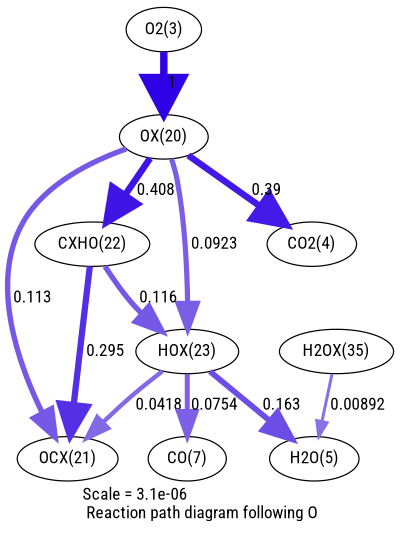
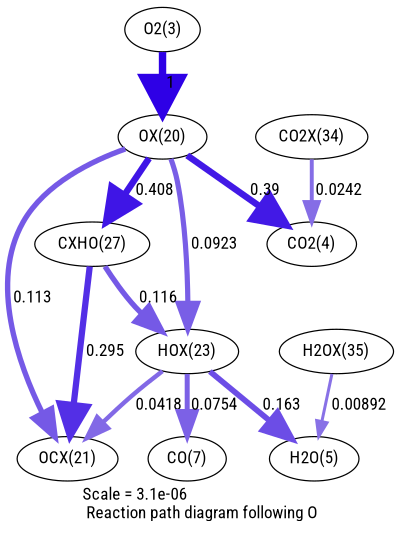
node "CO2X(34)": added
node "CXHO(22)": label "CXHO(22)" -> "CXHO(27)"
